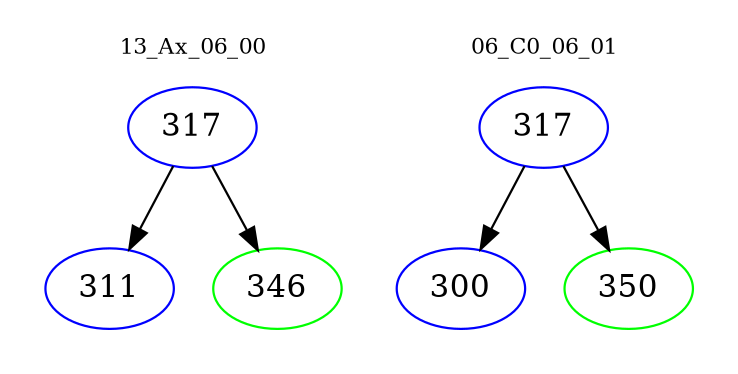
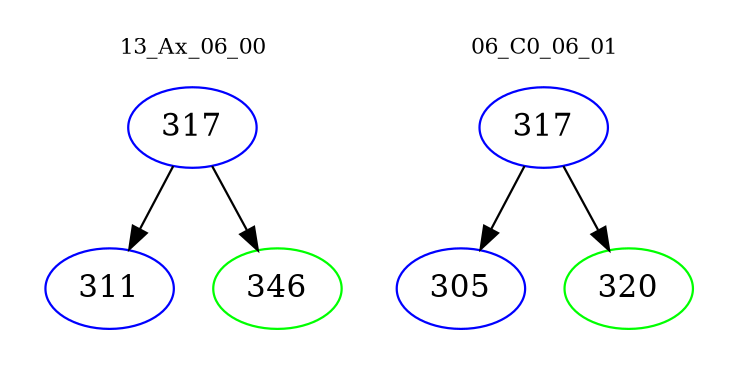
node "300": label "300" -> "305"
node "350": label "350" -> "320"
